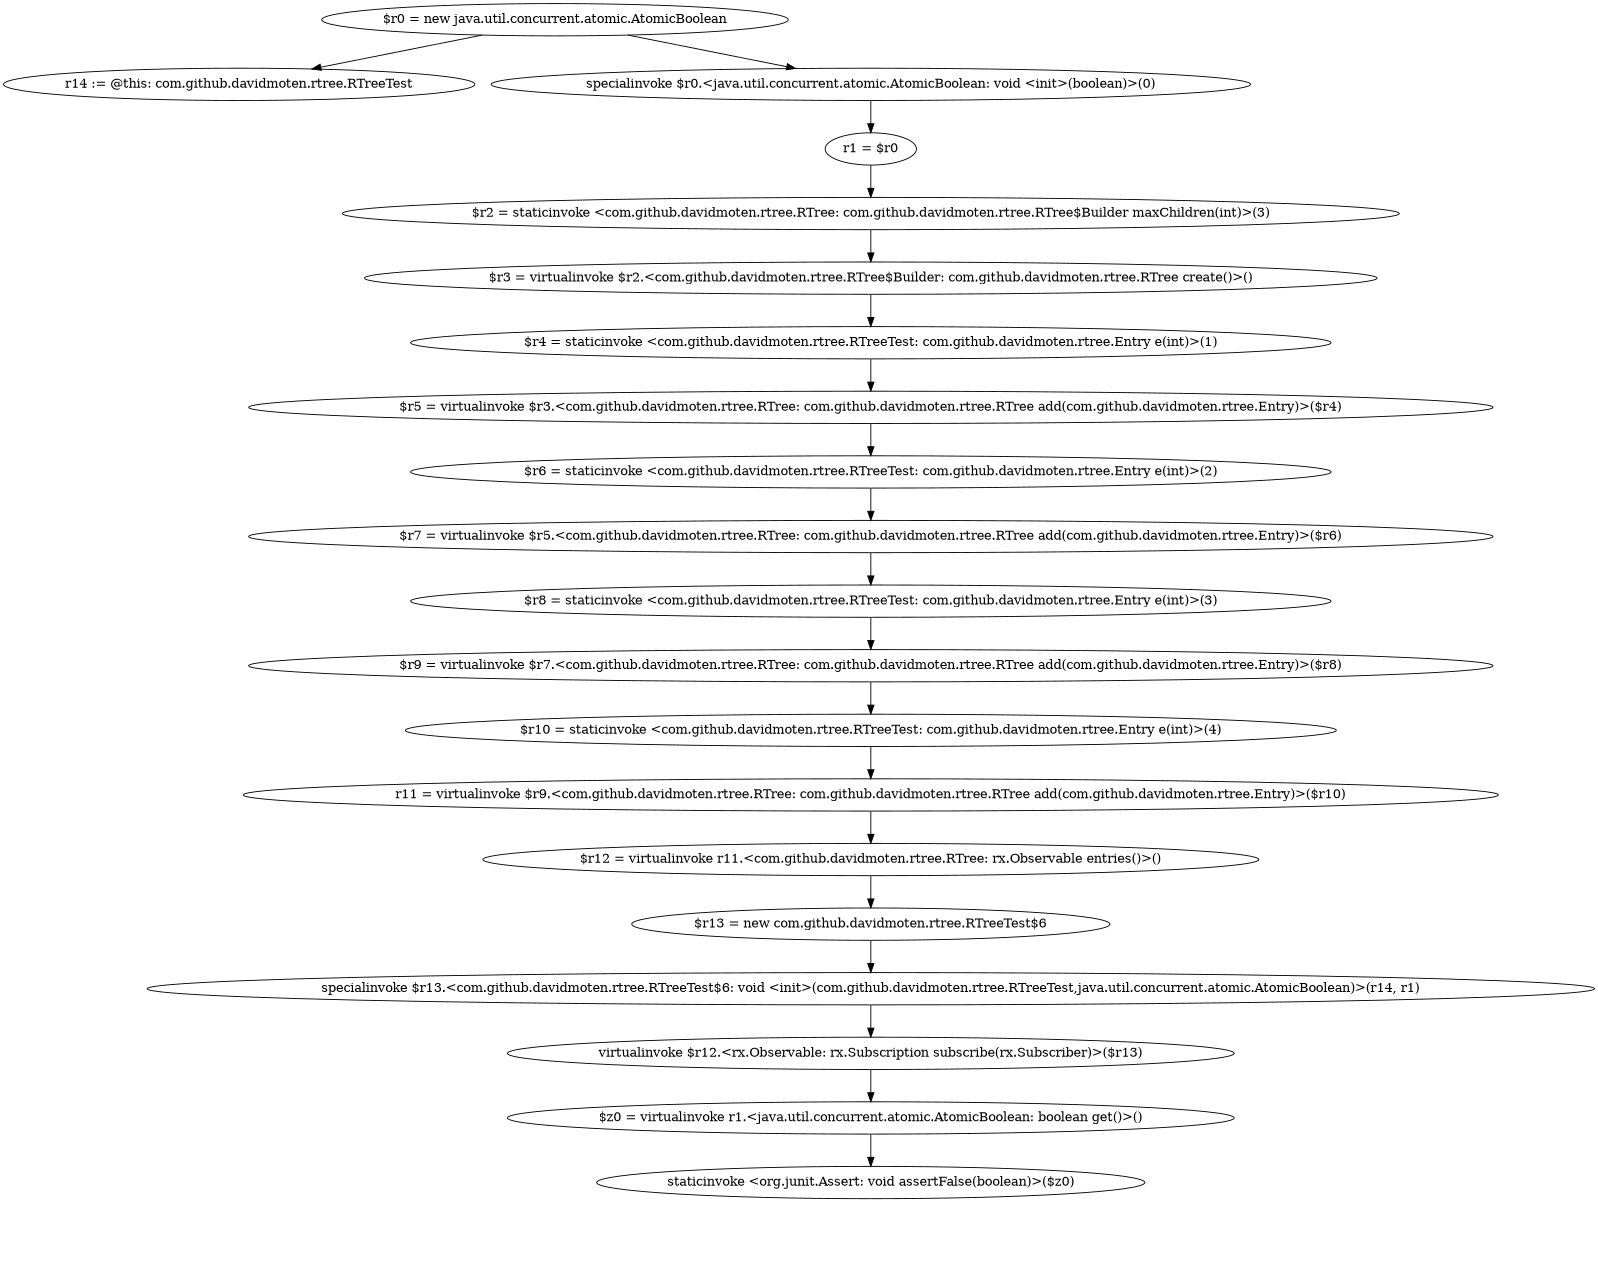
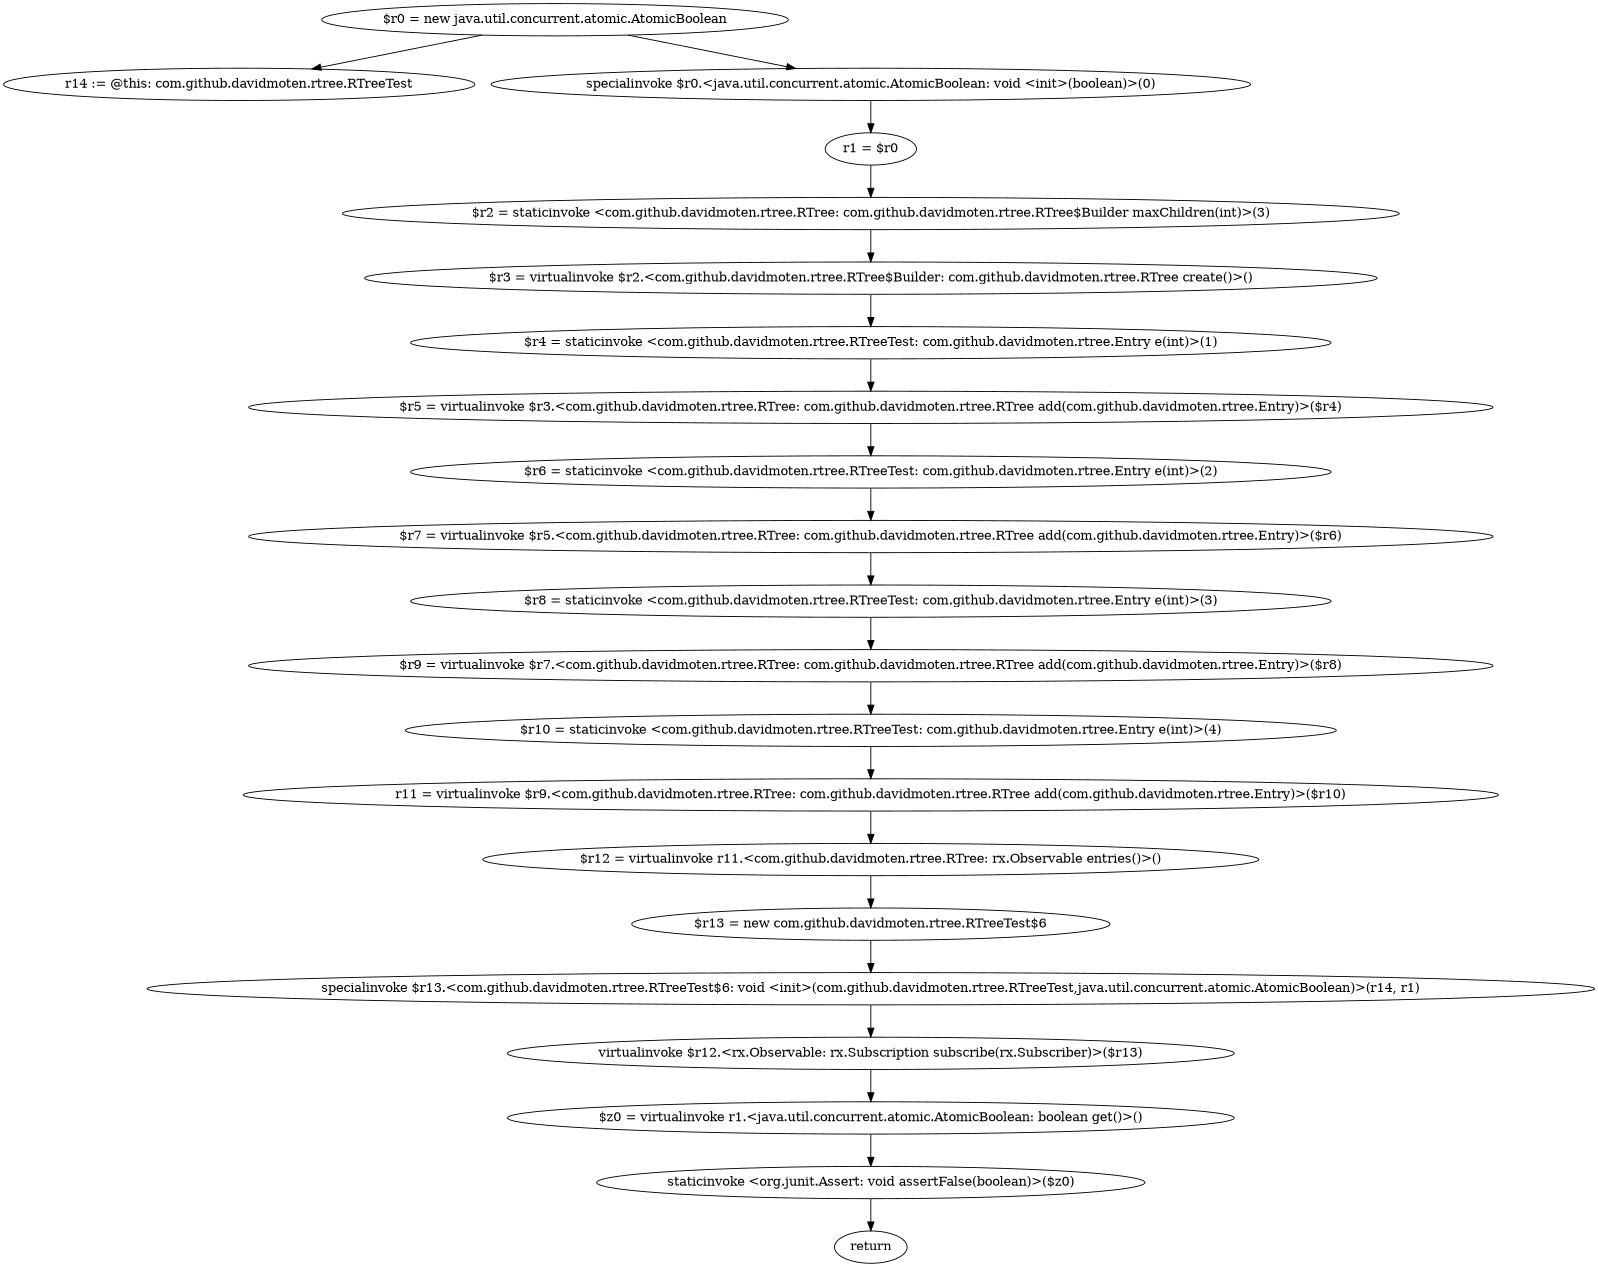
node "return": added
